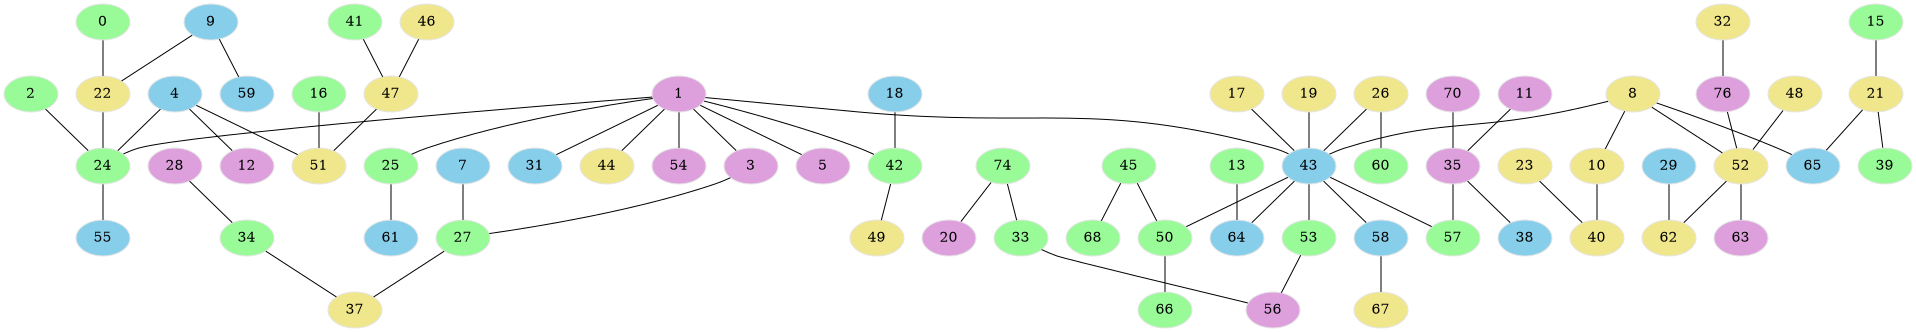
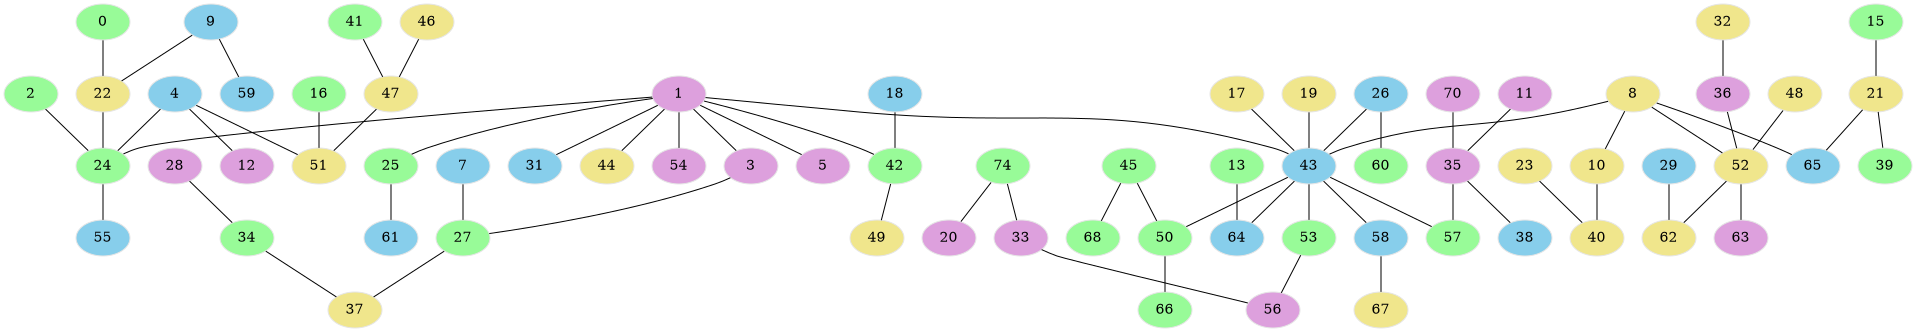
node "26": fillcolor khaki -> skyblue
node "76": label "76" -> "36"
node "33": fillcolor palegreen -> plum
